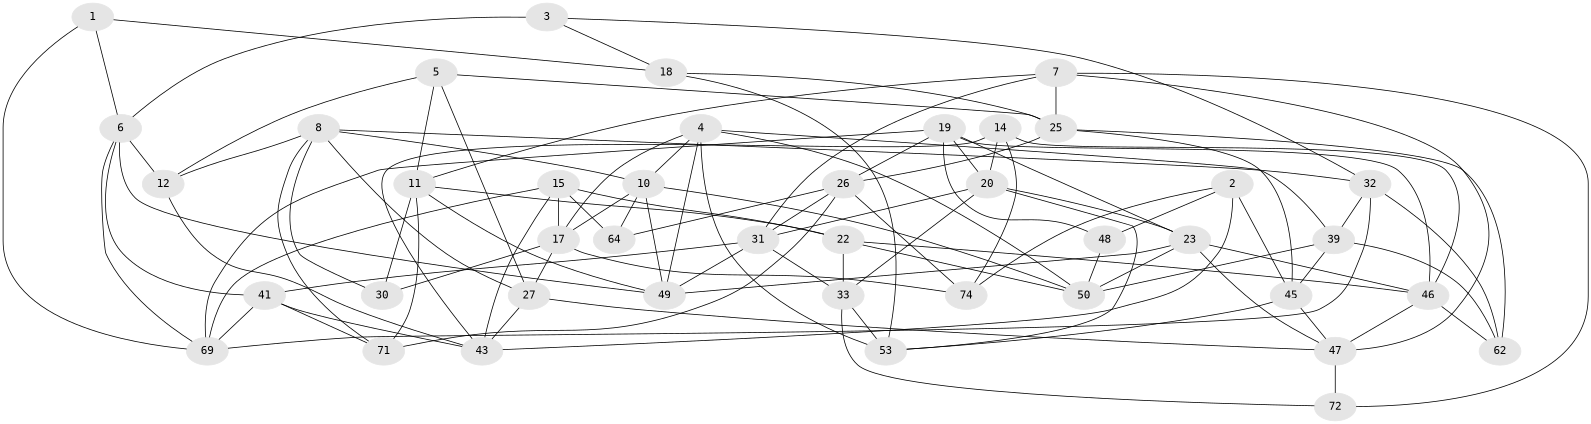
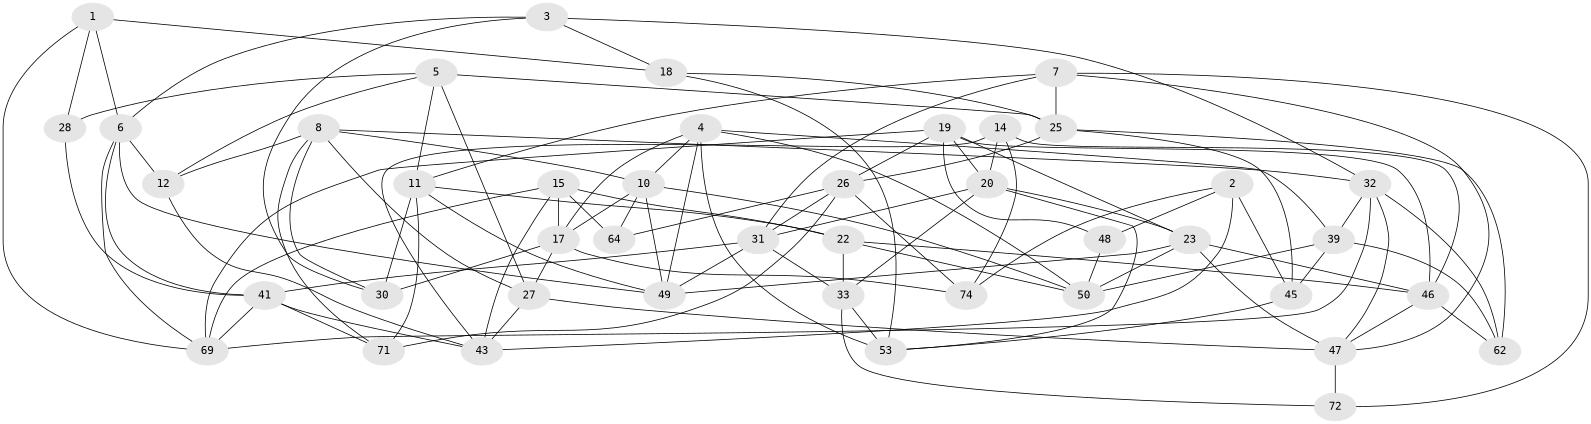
edge "3" -- "30": added
node "28": added
edge "45" -- "47": now "32" -- "47"
